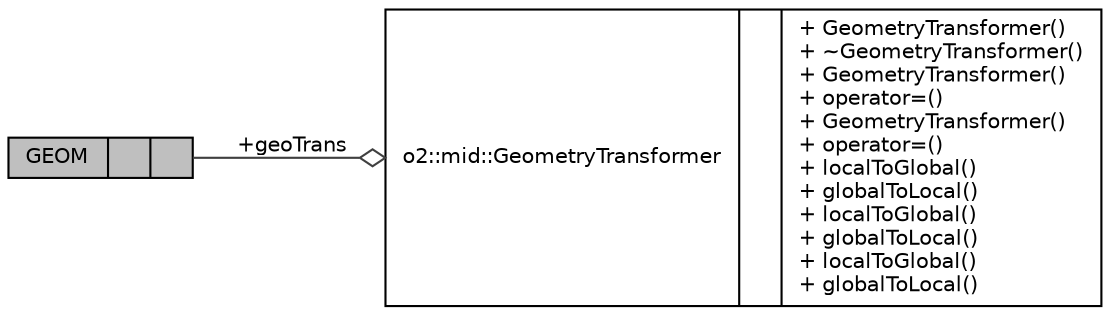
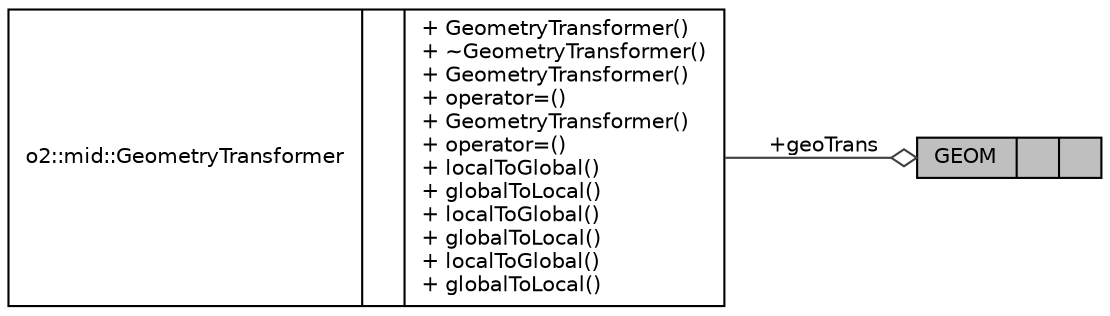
edge "GEOM" -> "o2::mid::GeometryTransformer": reversed
